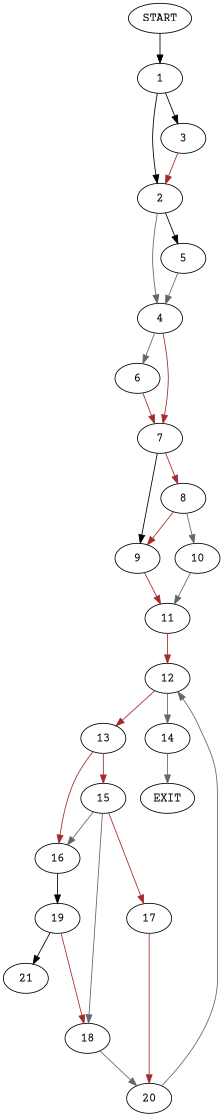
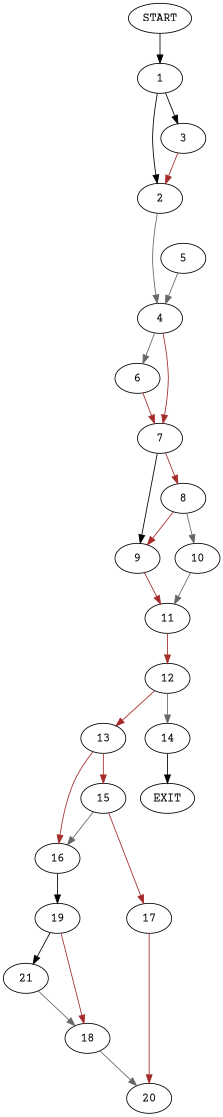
edge "2" -> "5": removed
edge "14" -> "EXIT": color gray40 -> black
edge "20" -> "12": removed
edge "15" -> "18": now "21" -> "18"
